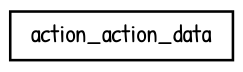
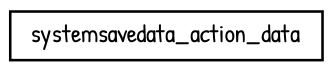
node "action_action_data": label "action_action_data" -> "systemsavedata_action_data"
